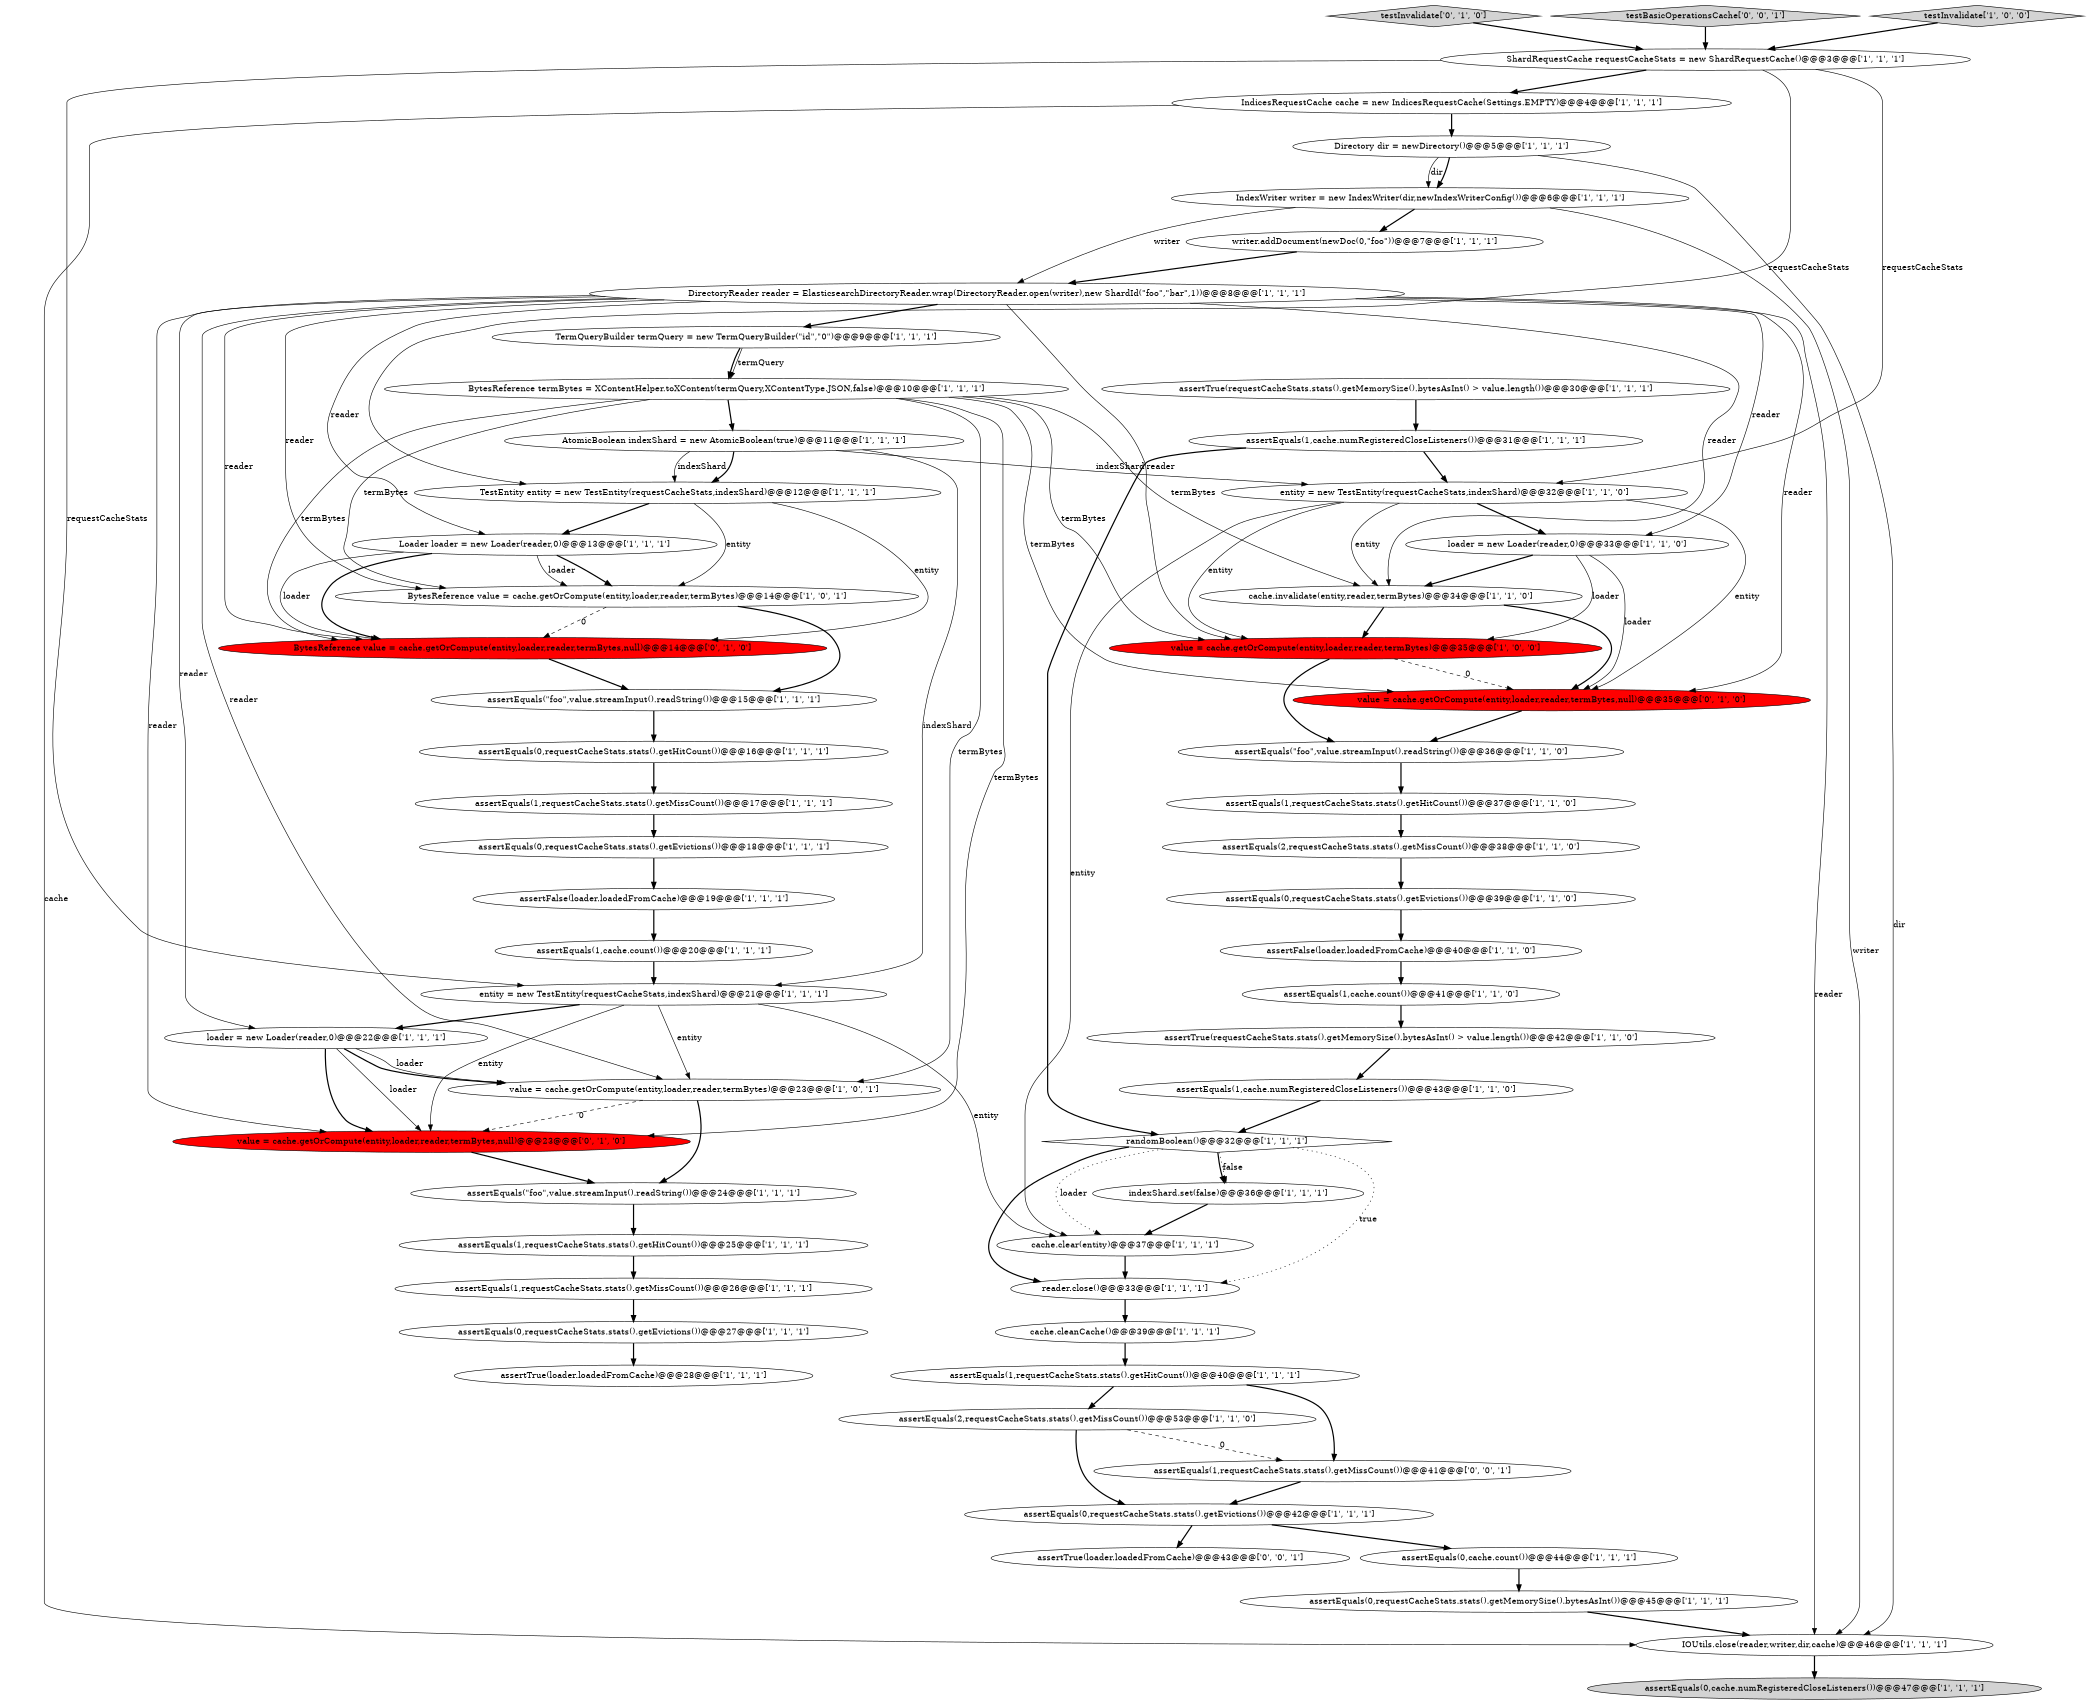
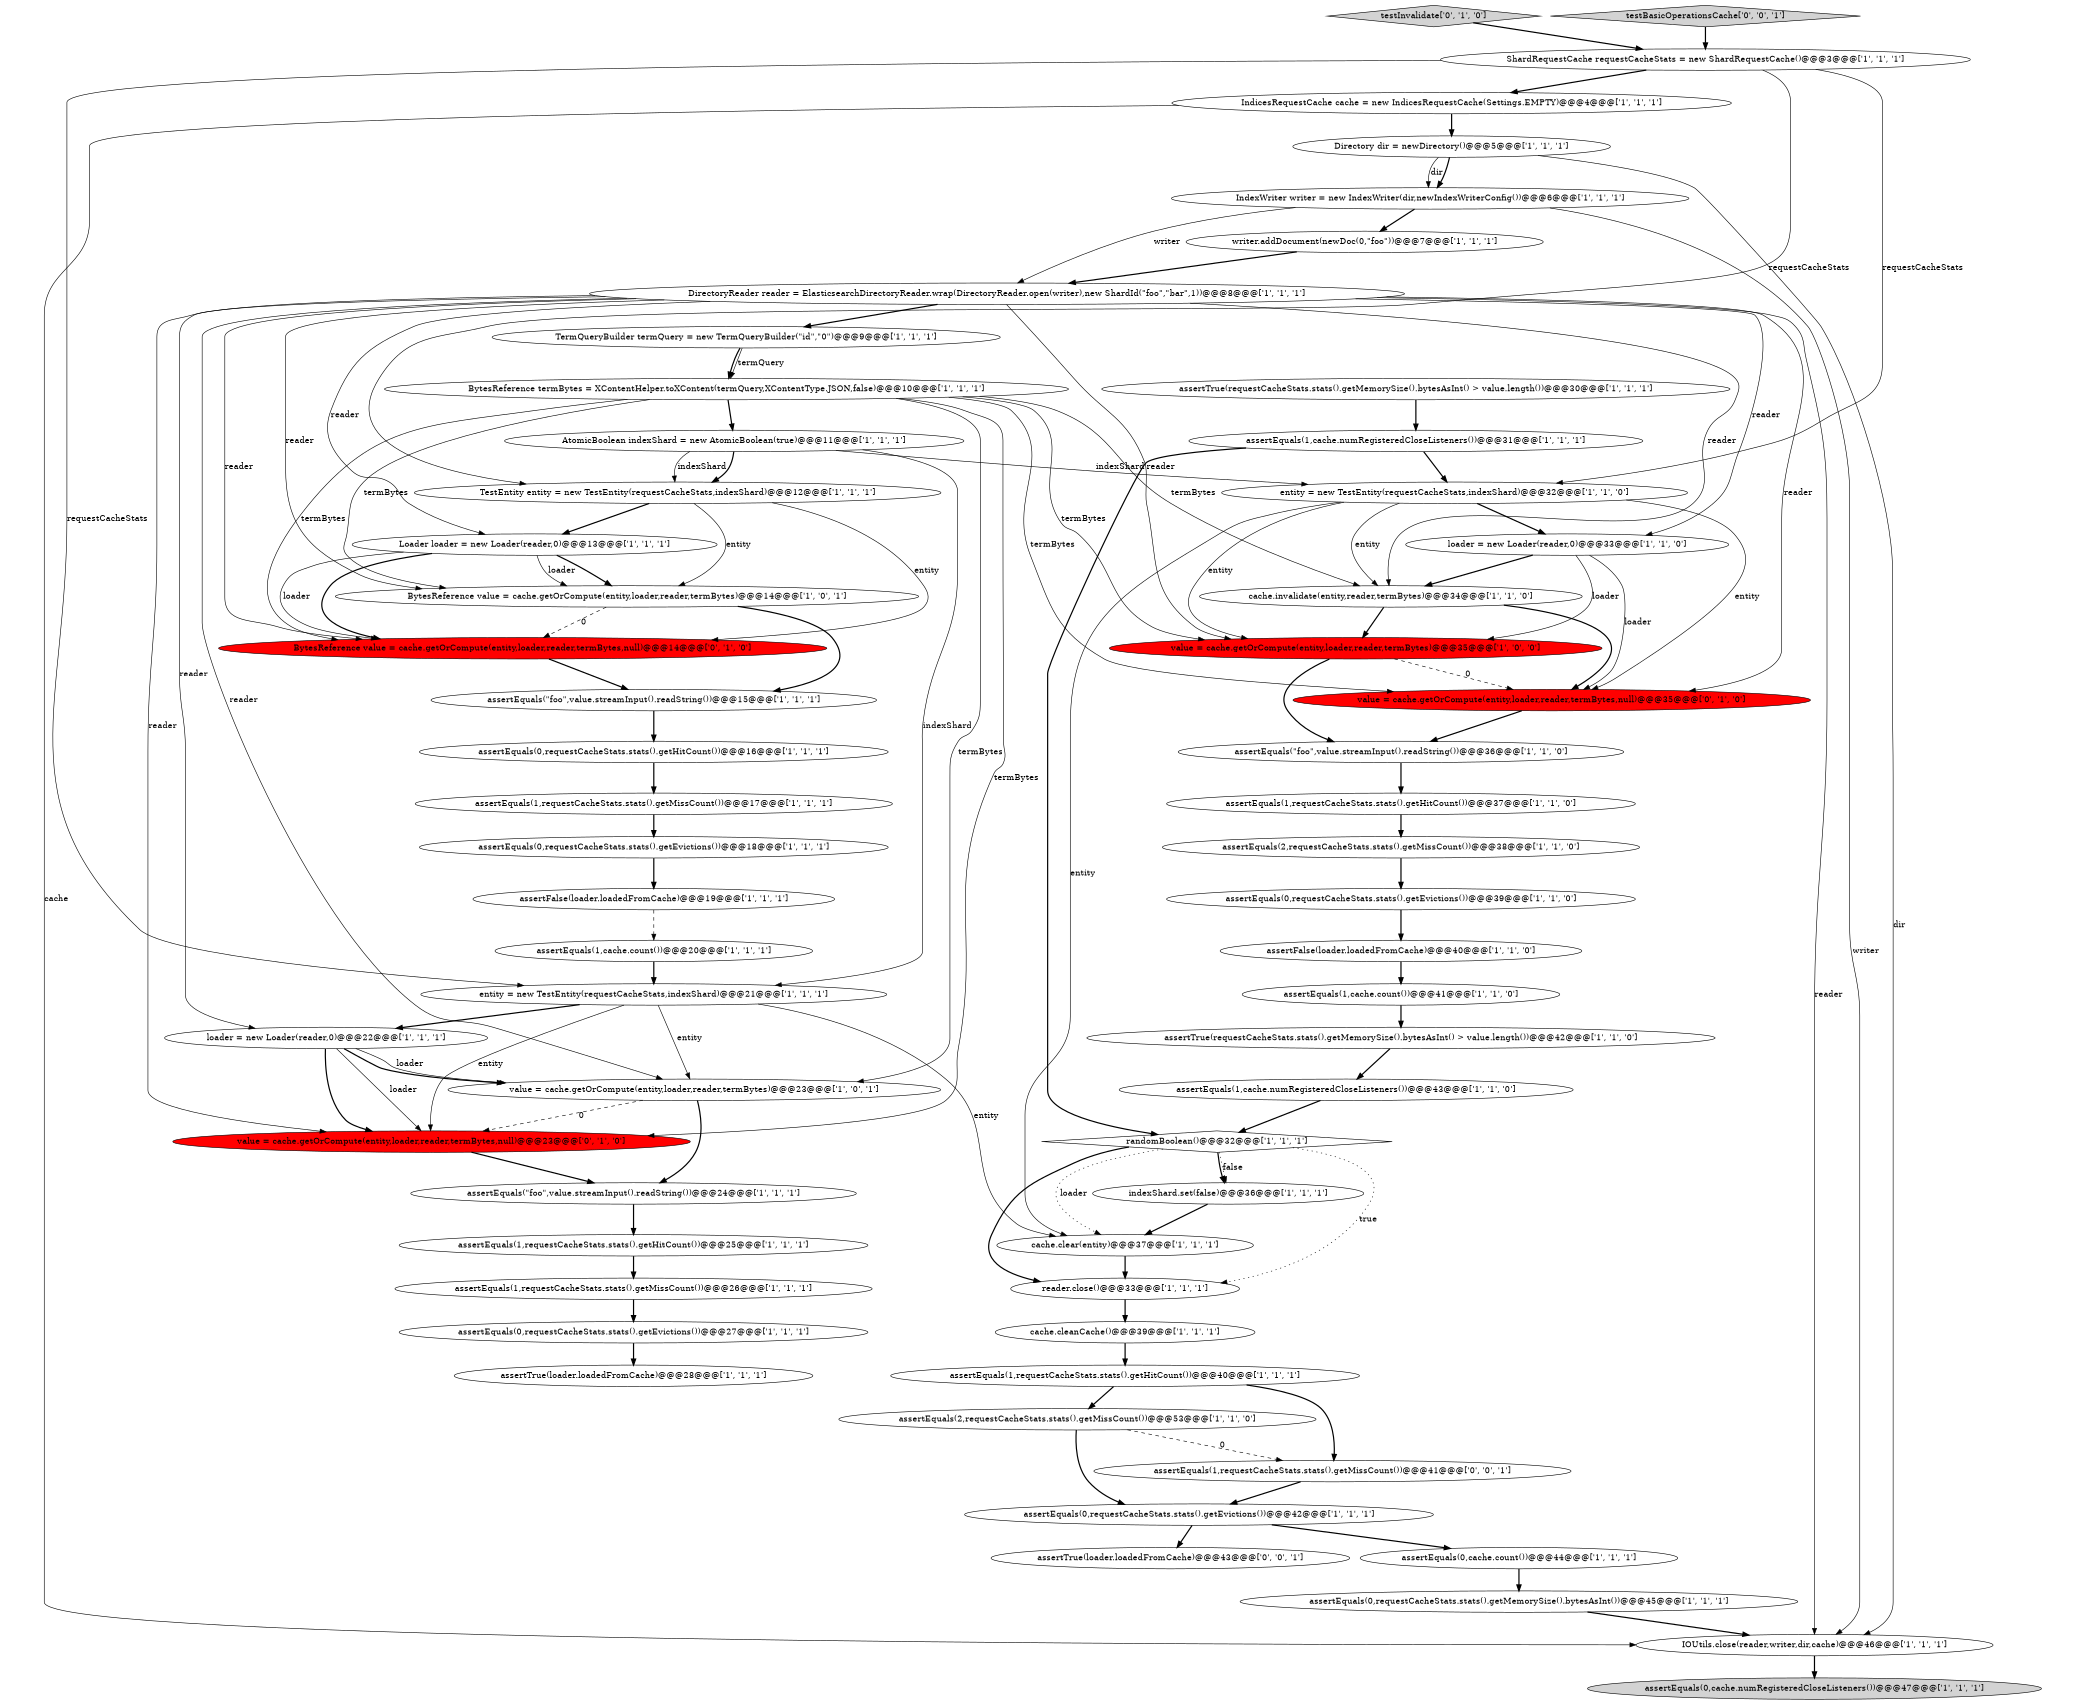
node "testInvalidate['1', '0', '0']": removed
edge "assertFalse(loader.loadedFromCache)@@@19@@@['1', '1', '1']" -> "assertEquals(1,cache.count())@@@20@@@['1', '1', '1']": style bold -> dashed
